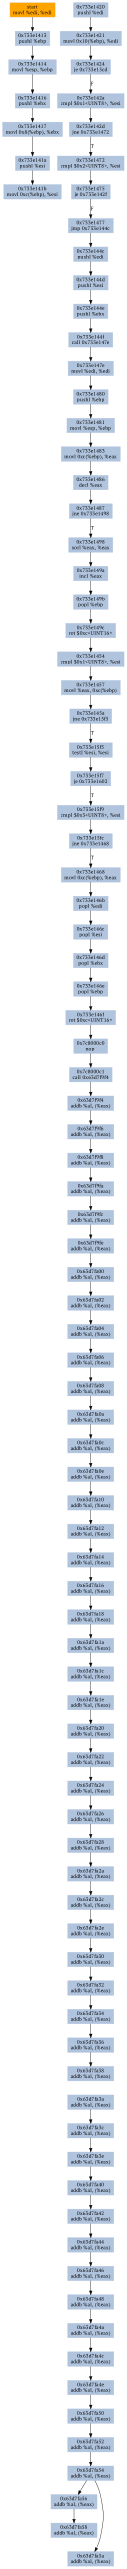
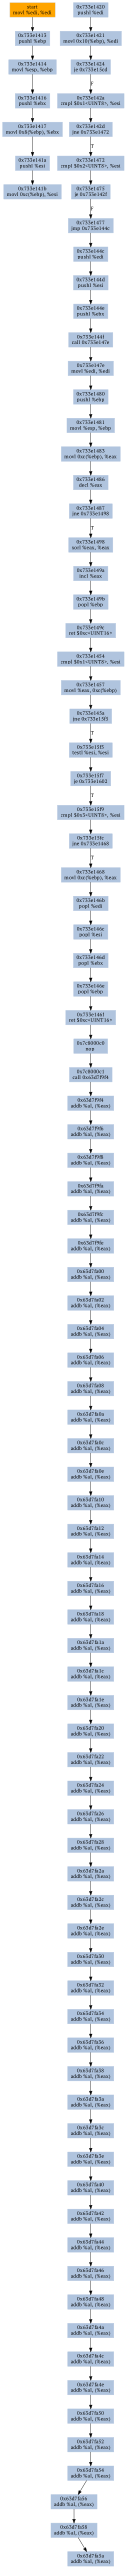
edge "0x63d7fa38 addb %al, (%eax)" -> "0x63d7fa3a addb %al, (%eax)": added
edge "0x63d7fa54 addb %al, (%eax)" -> "0x63d7fa5a addb %al, (%eax)": now "0x63d7fa58 addb %al, (%eax)" -> "0x63d7fa5a addb %al, (%eax)"
